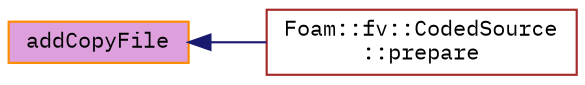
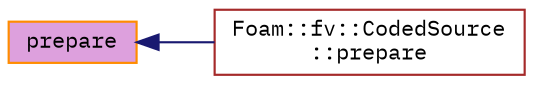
node "addCopyFile": label "addCopyFile" -> "prepare"
